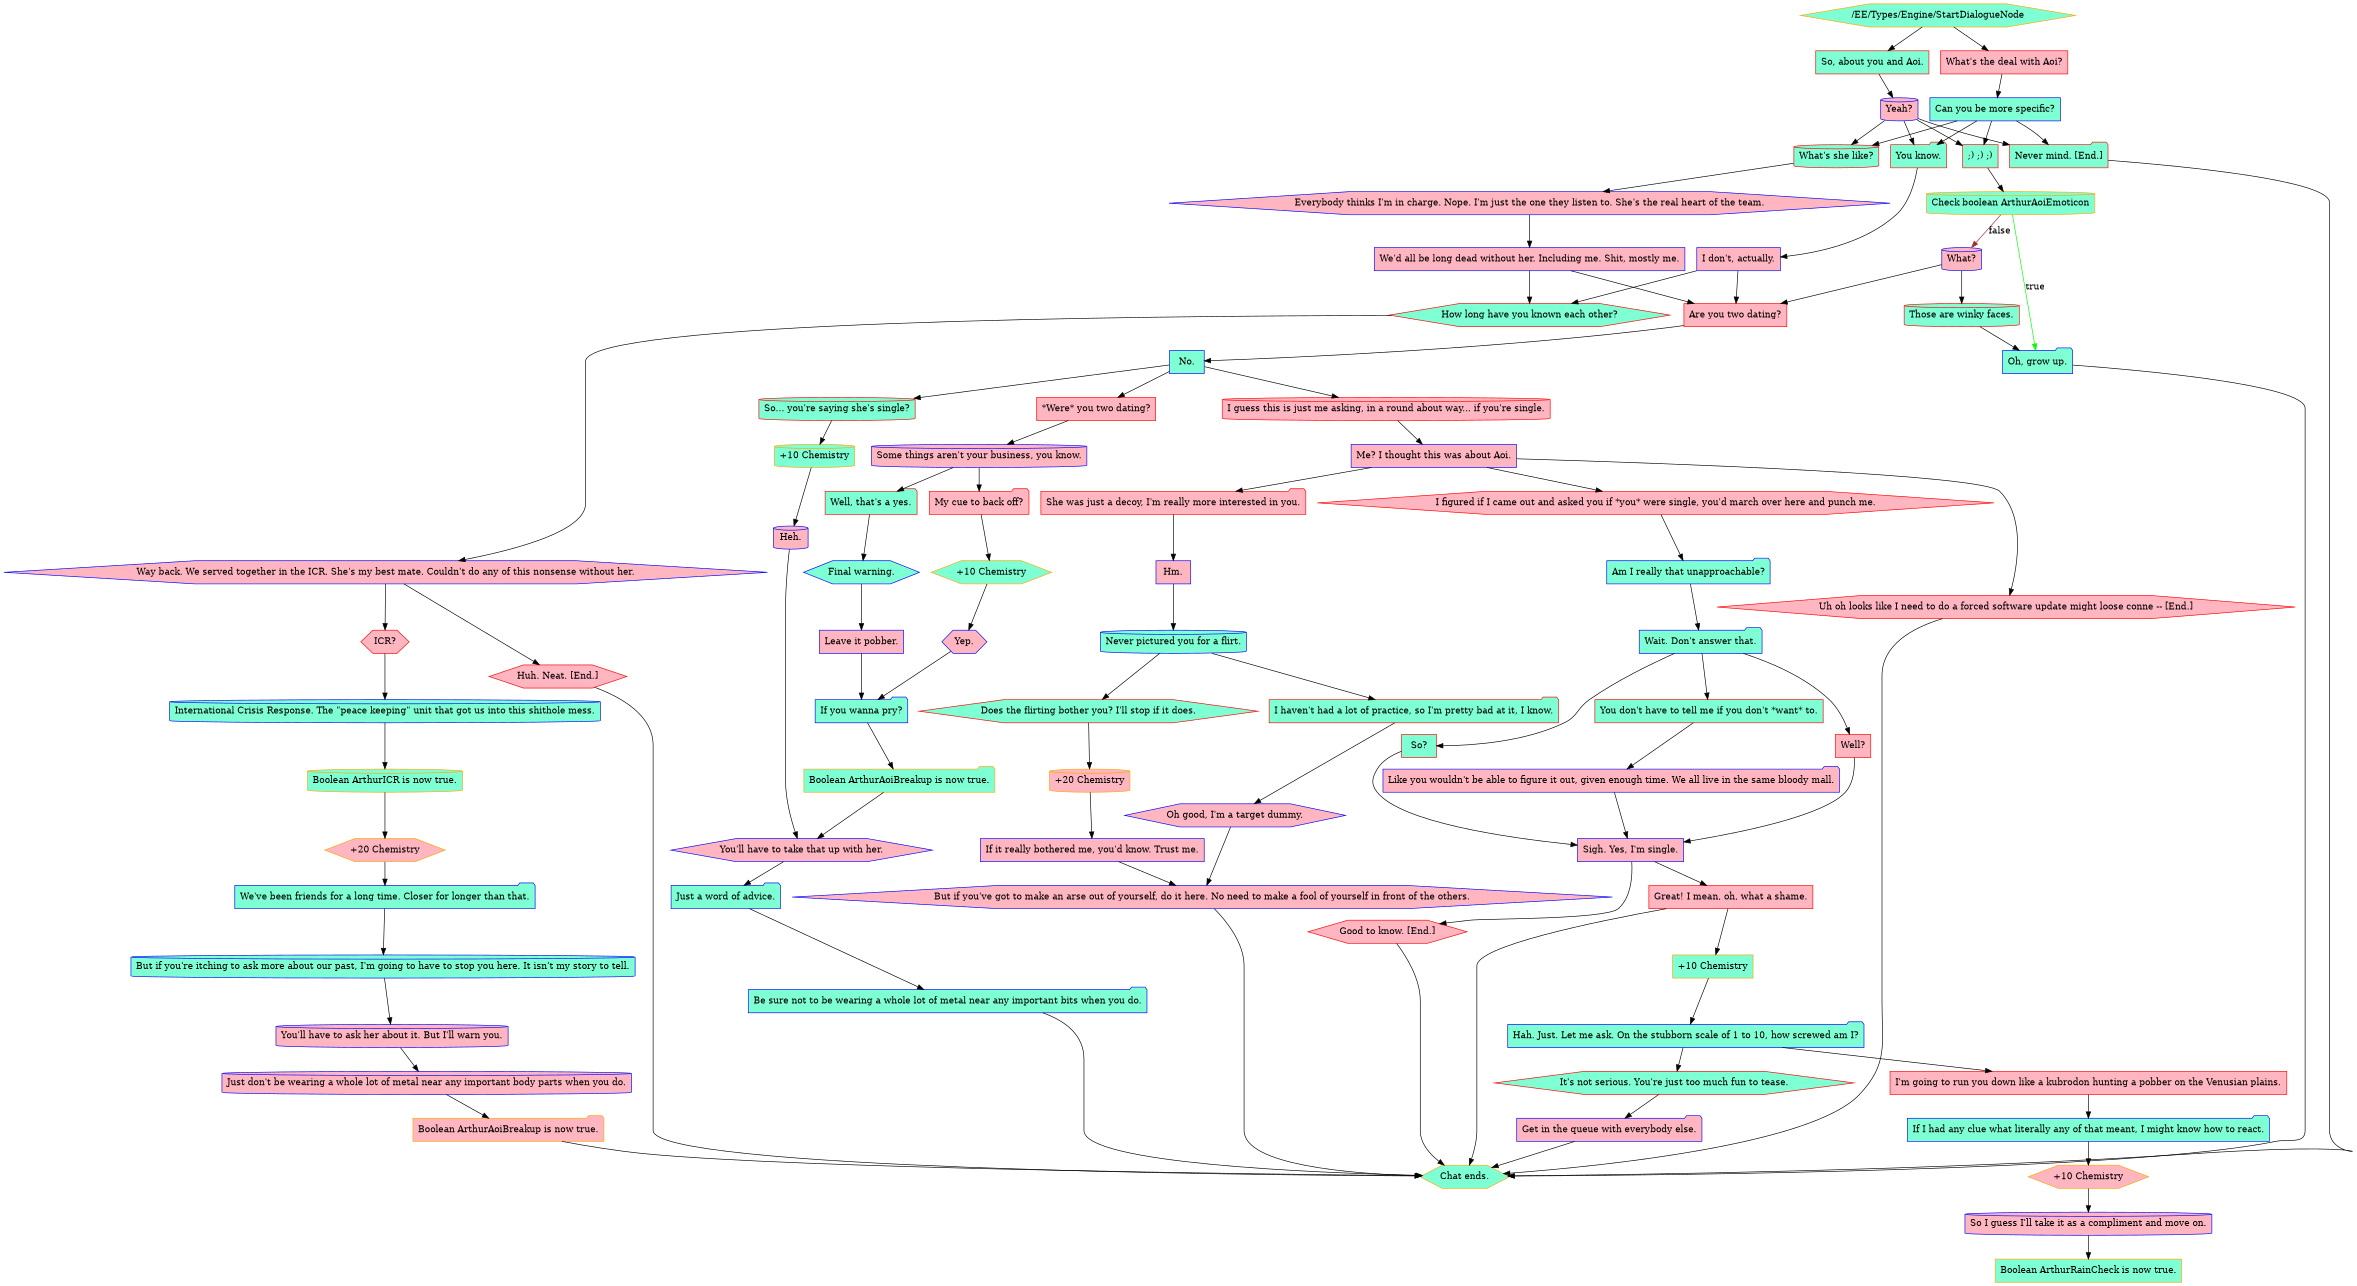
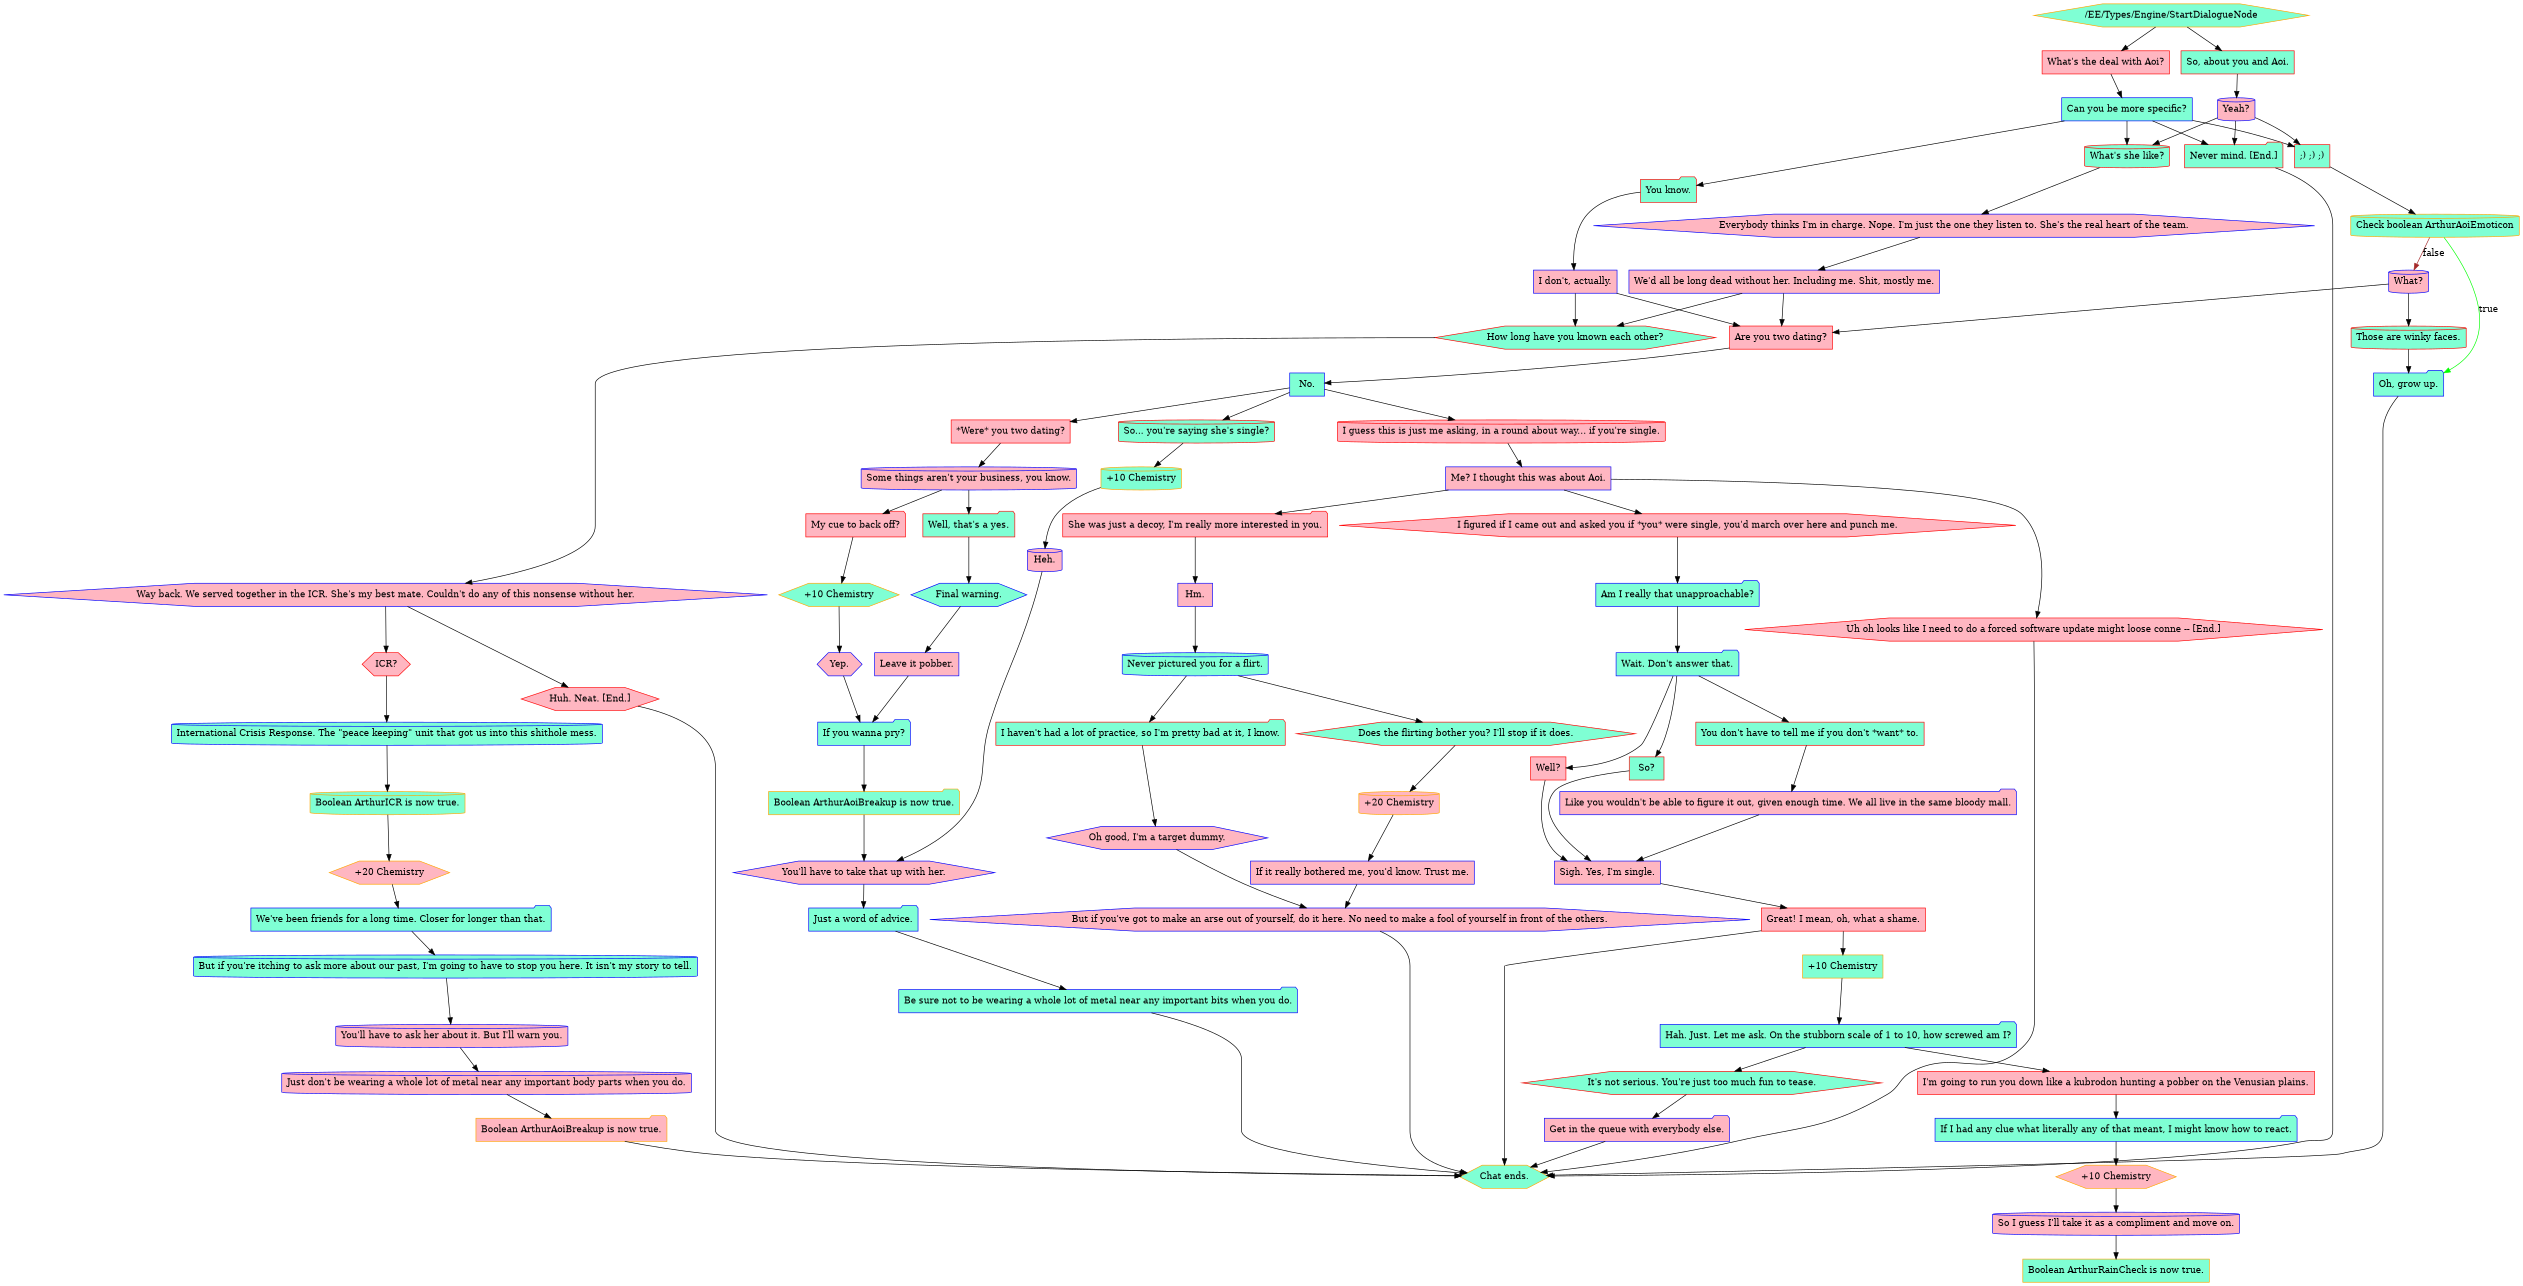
edge "Yeah?" -> "You know.": removed
node "Good to know. [End.]": removed
